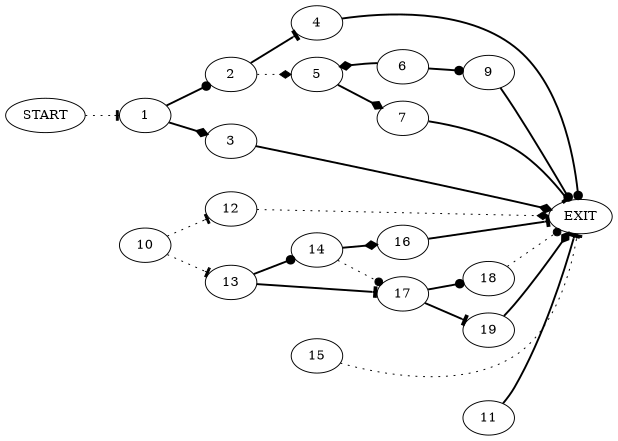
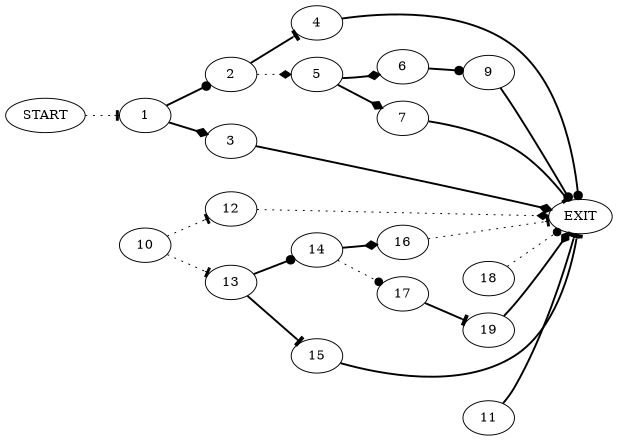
edge "6" -> "5": reversed
edge "16" -> "EXIT": style bold -> dotted
edge "17" -> "18": removed
edge "13" -> "17": now "13" -> "15"
edge "15" -> "EXIT": style dotted -> bold
